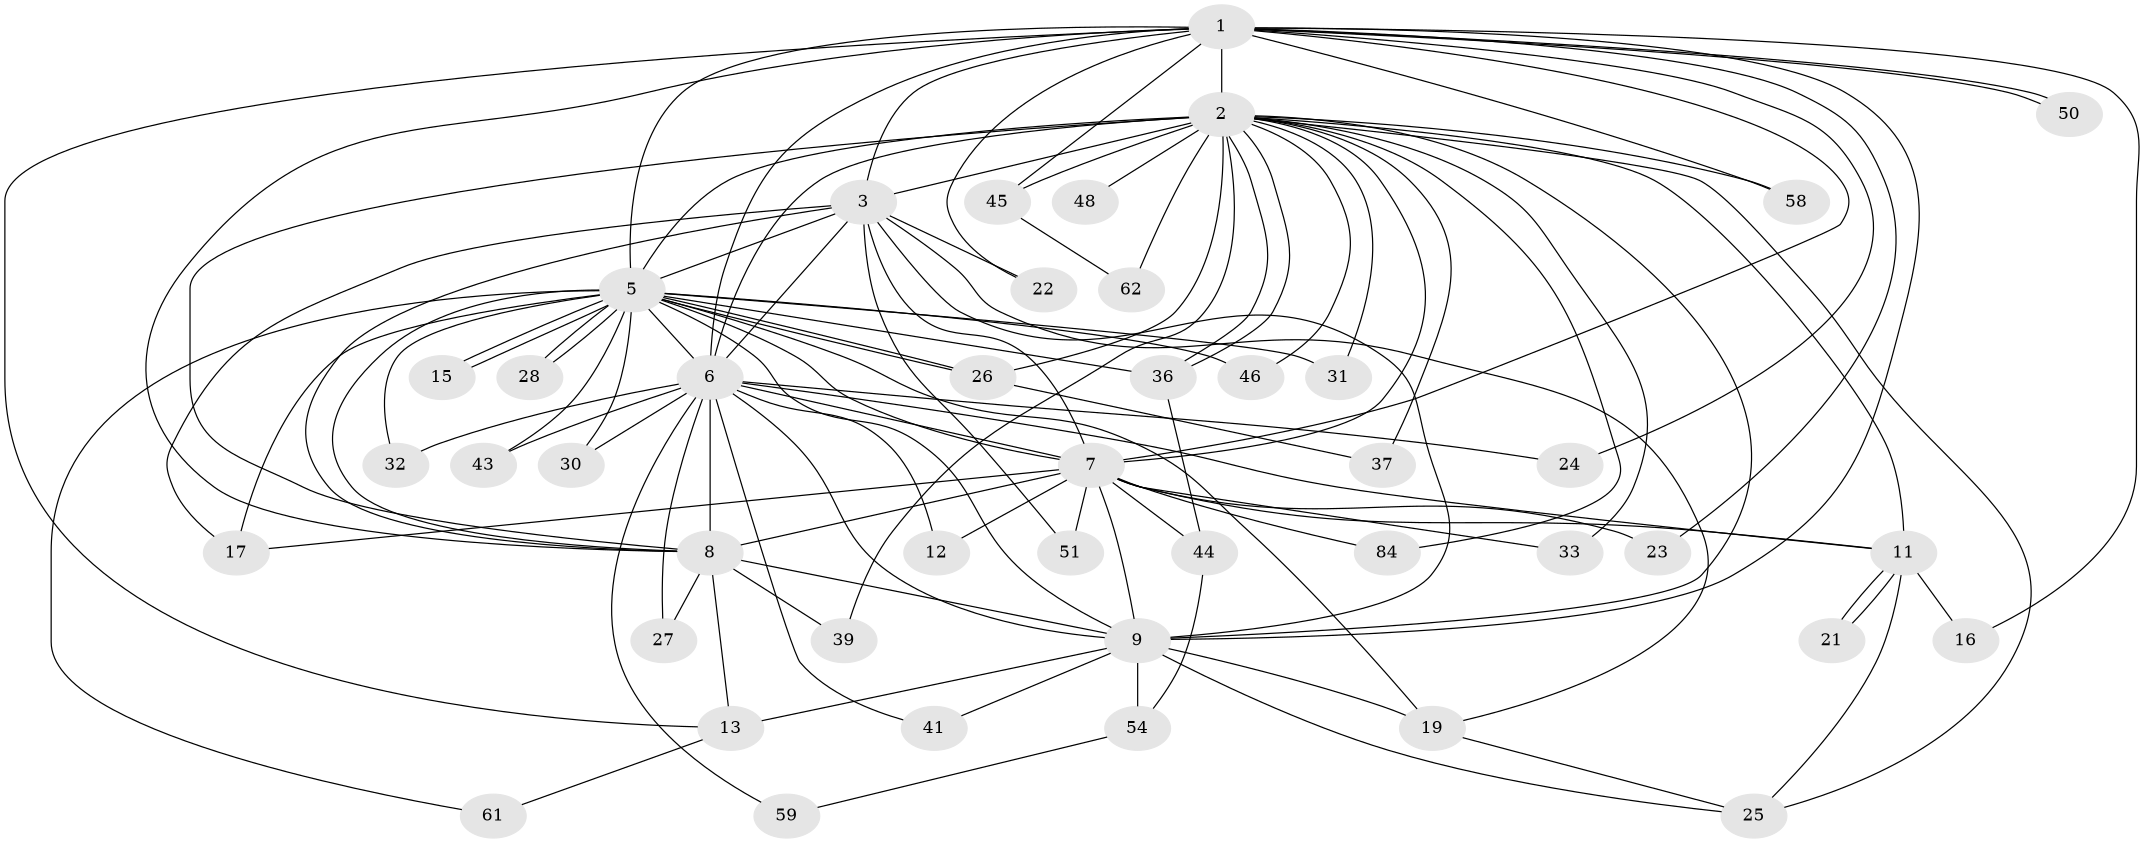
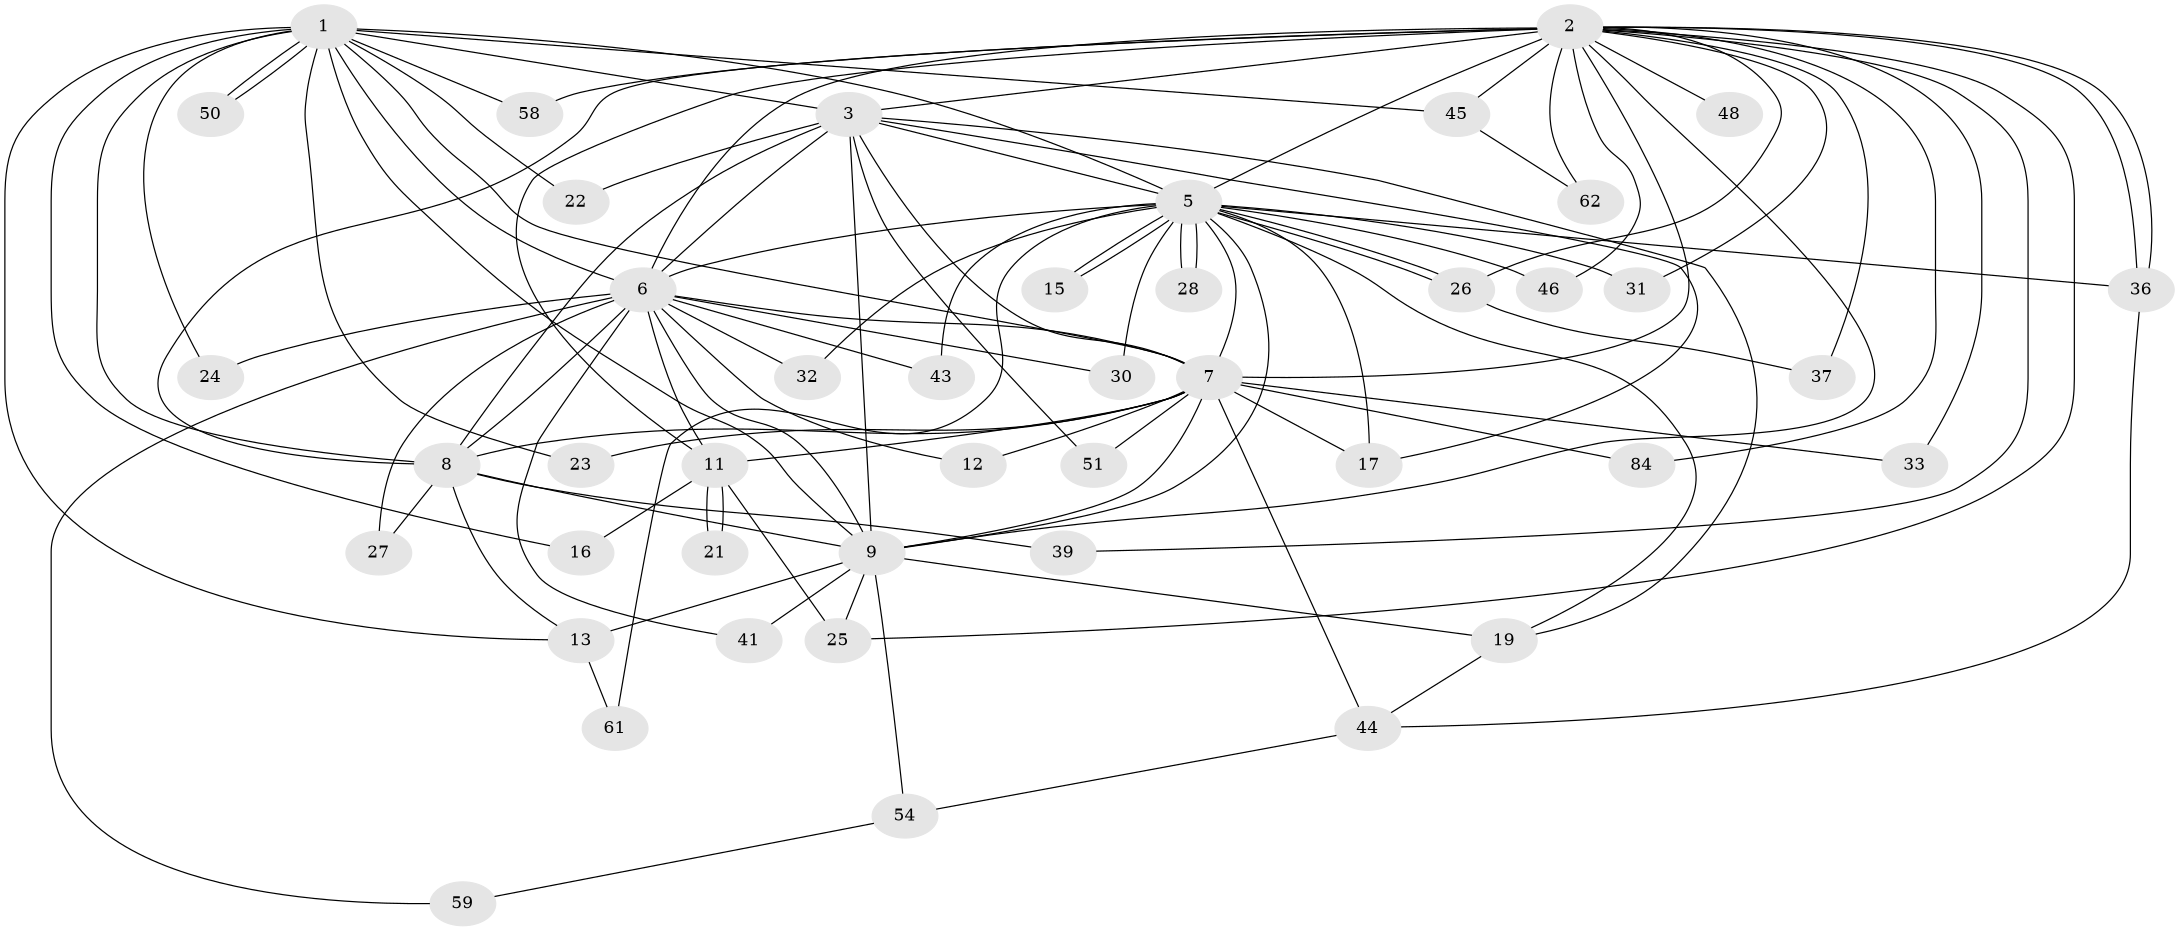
edge "1" -- "2": removed
edge "5" -- "8": removed
edge "19" -- "25": now "19" -- "44"
